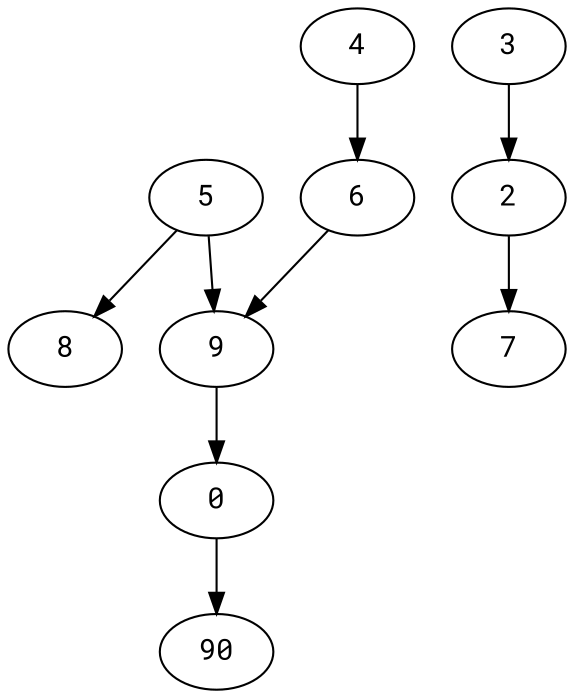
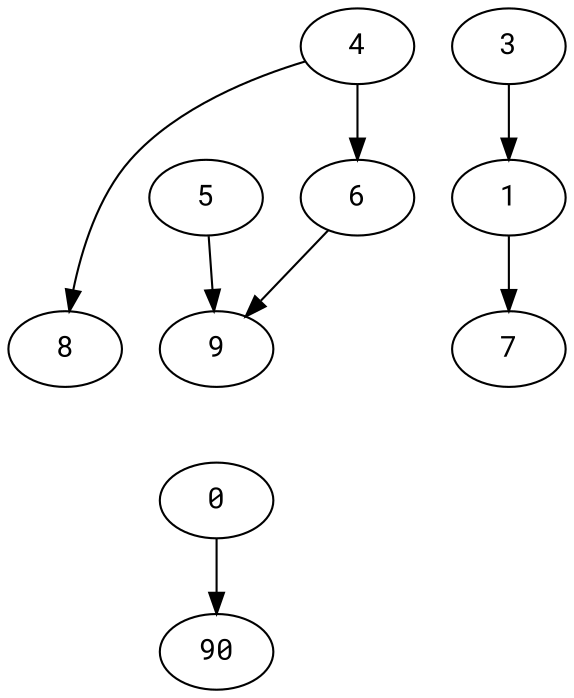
node "2": label "2" -> "1"
edge "5" -> "8": now "4" -> "8"
edge "9" -> "0": removed
